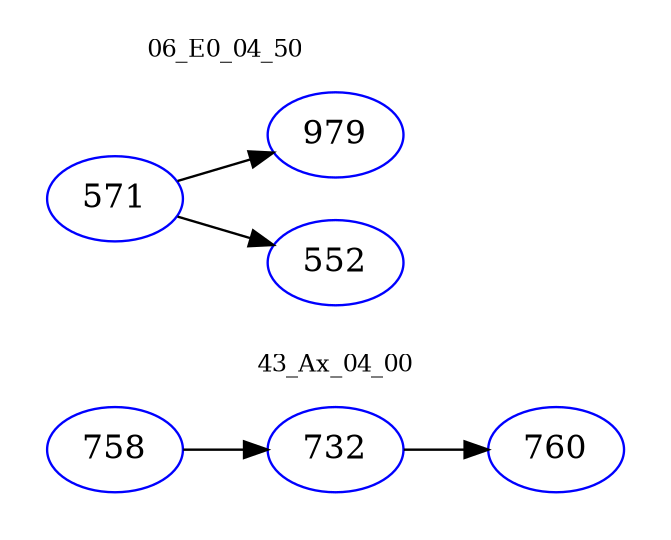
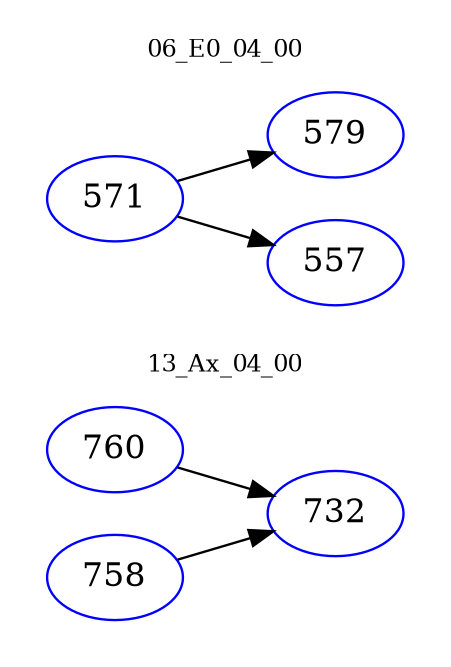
cluster "06_E0_04_50": label "06_E0_04_50" -> "06_E0_04_00"
node "979": label "979" -> "579"
node "552": label "552" -> "557"
cluster "43_Ax_04_00": label "43_Ax_04_00" -> "13_Ax_04_00"
edge "732" -> "760": reversed
